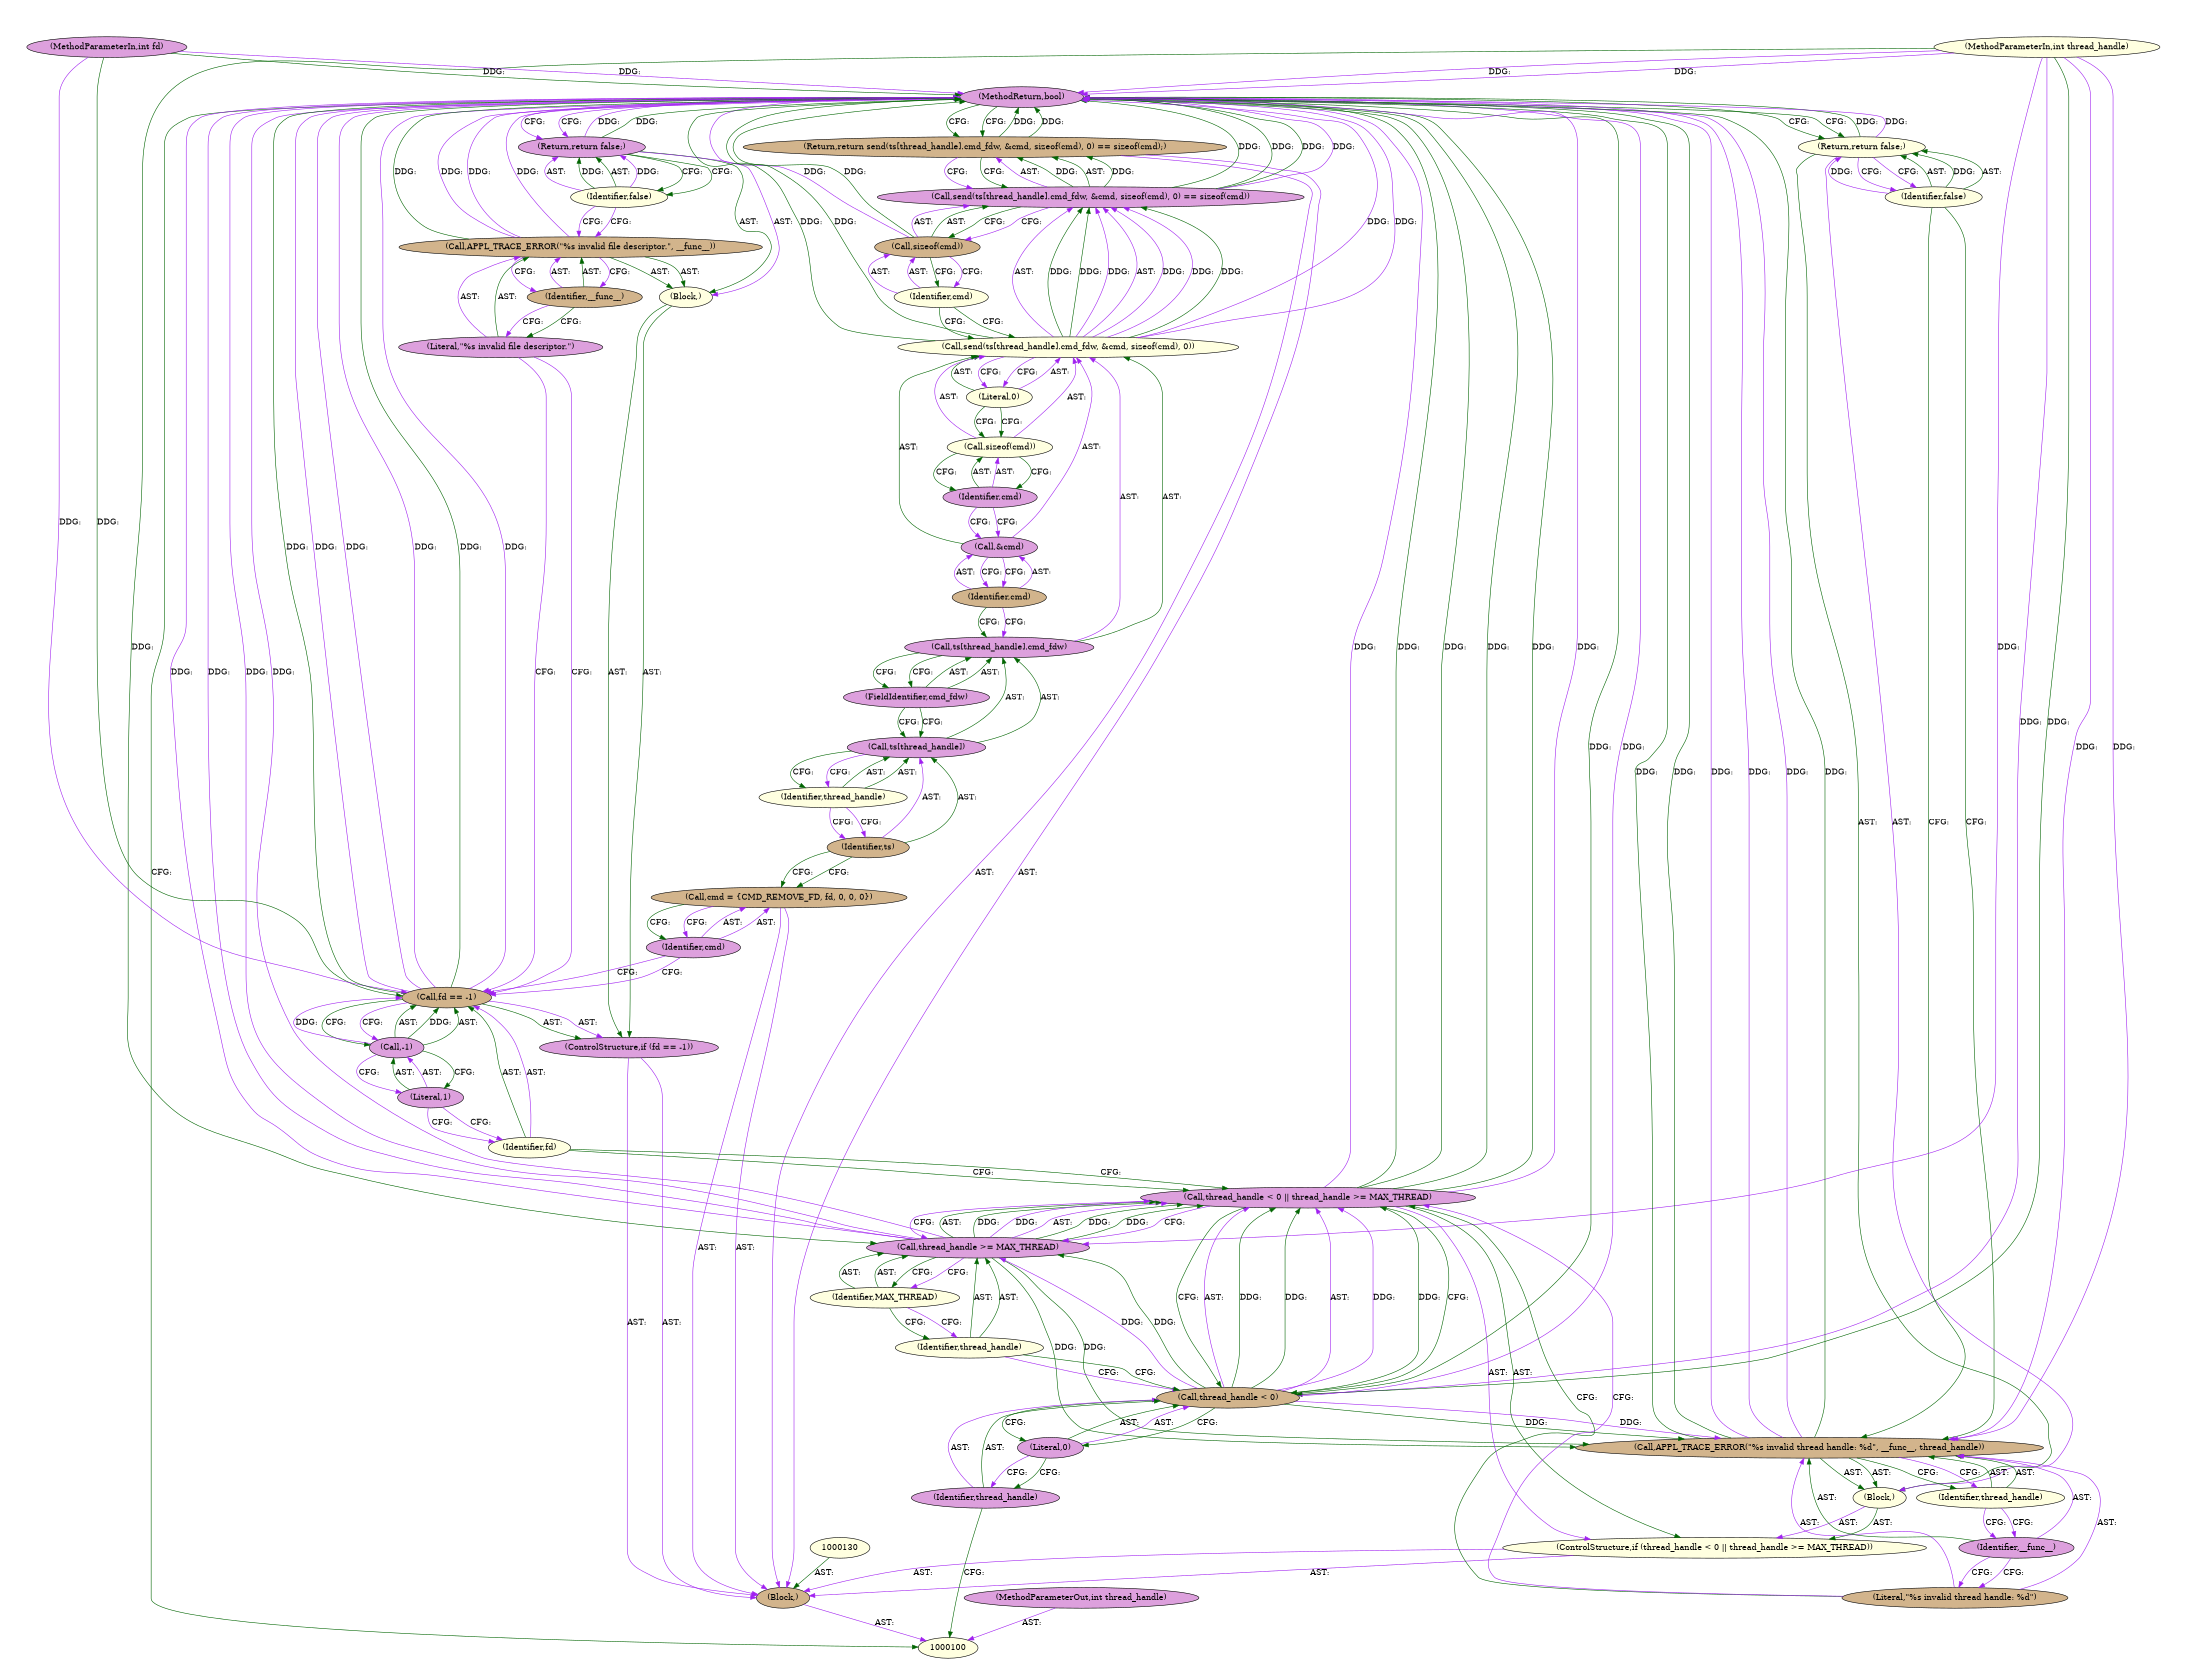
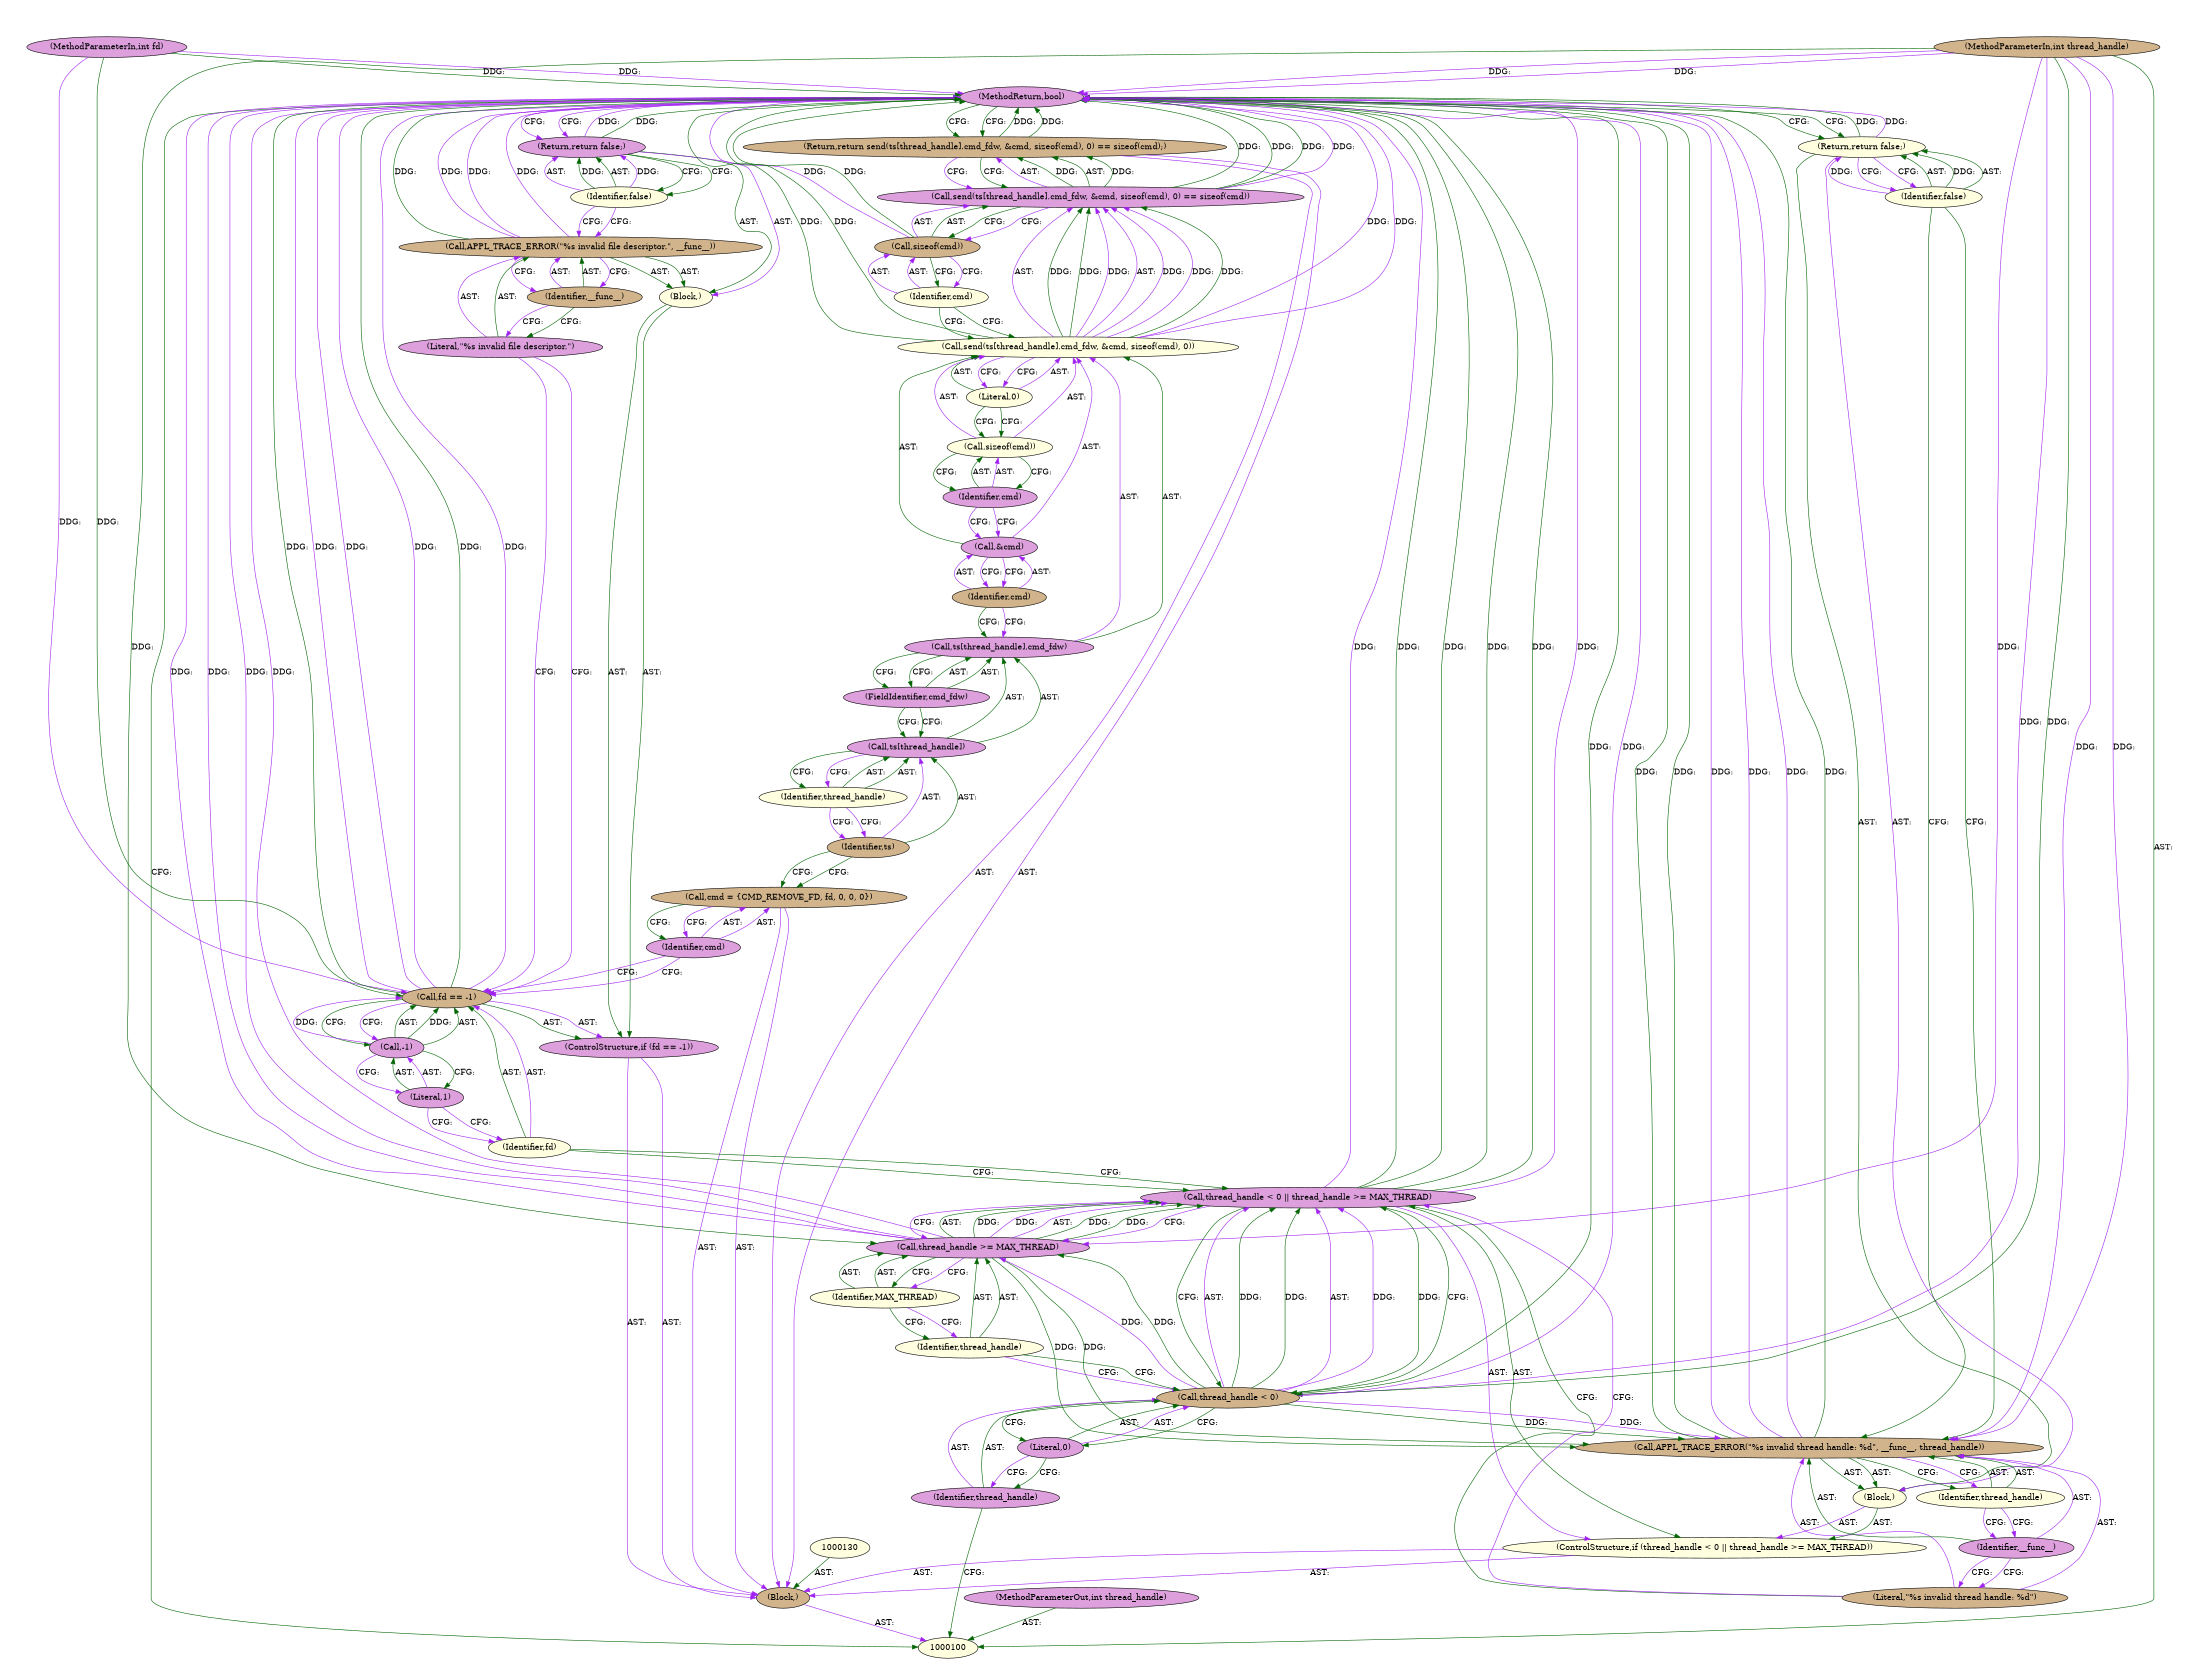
node "(MethodParameterIn,int thread_handle)": fillcolor lightyellow -> tan
edge "(MethodParameterIn,int thread_handle)" -> "1000100": added, label "AST:"
edge "(MethodParameterOut,int thread_handle)" -> "1000100": color purple -> darkgreen
